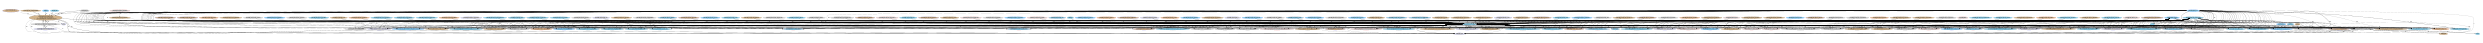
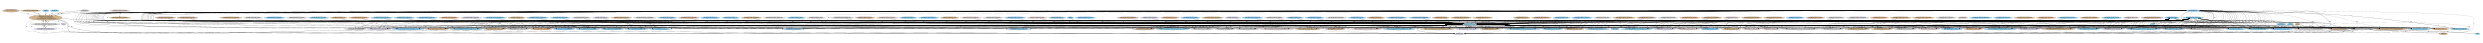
node "(JumpTarget,case SWFACTION_GETTIME:)": removed
node "(JumpTarget,case SWFACTION_END:)": fillcolor skyblue -> tan
node "(JumpTarget,case SWFACTION_SHIFTRIGHT:)": fillcolor tan -> skyblue
node "(JumpTarget,case SWFACTION_EQUALS2:)": removed
node "(JumpTarget,case SWFACTION_LESS2:)": removed
node "(Call,decompileWITH(n, actions, maxn))": fillcolor skyblue -> tan
